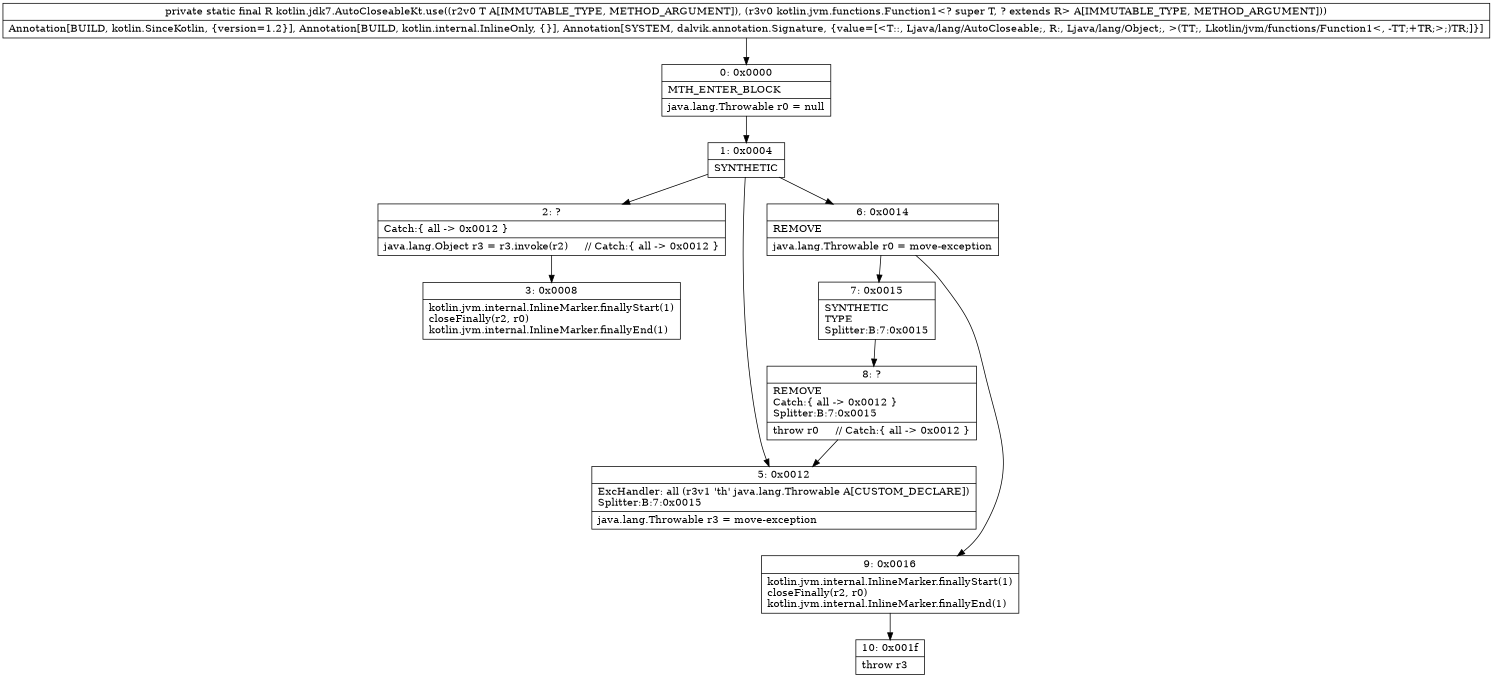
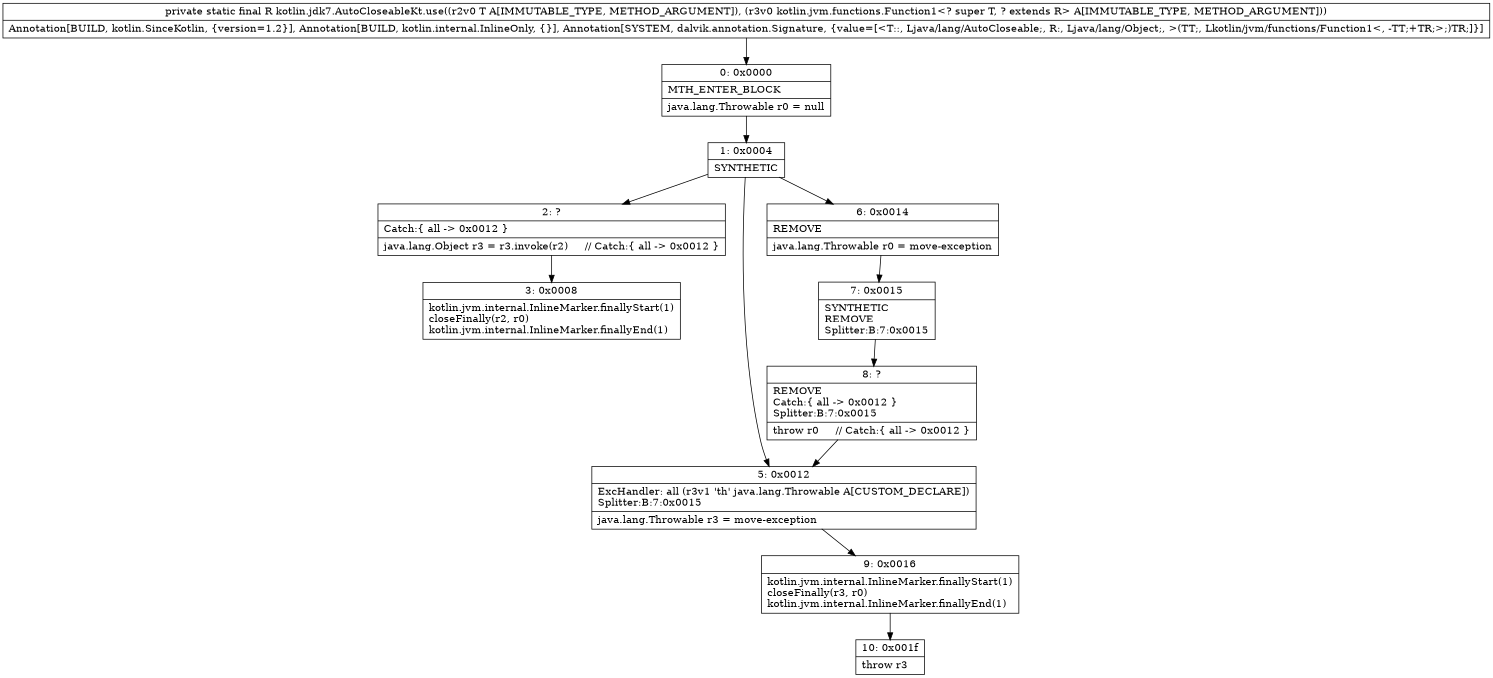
node "7: 0x0015": text "TYPE" -> "REMOVE"
edge "6: 0x0014" -> "9: 0x0016": now "5: 0x0012" -> "9: 0x0016"
node "9: 0x0016": text "closeFinally(r2, r0)" -> "closeFinally(r3, r0)"
